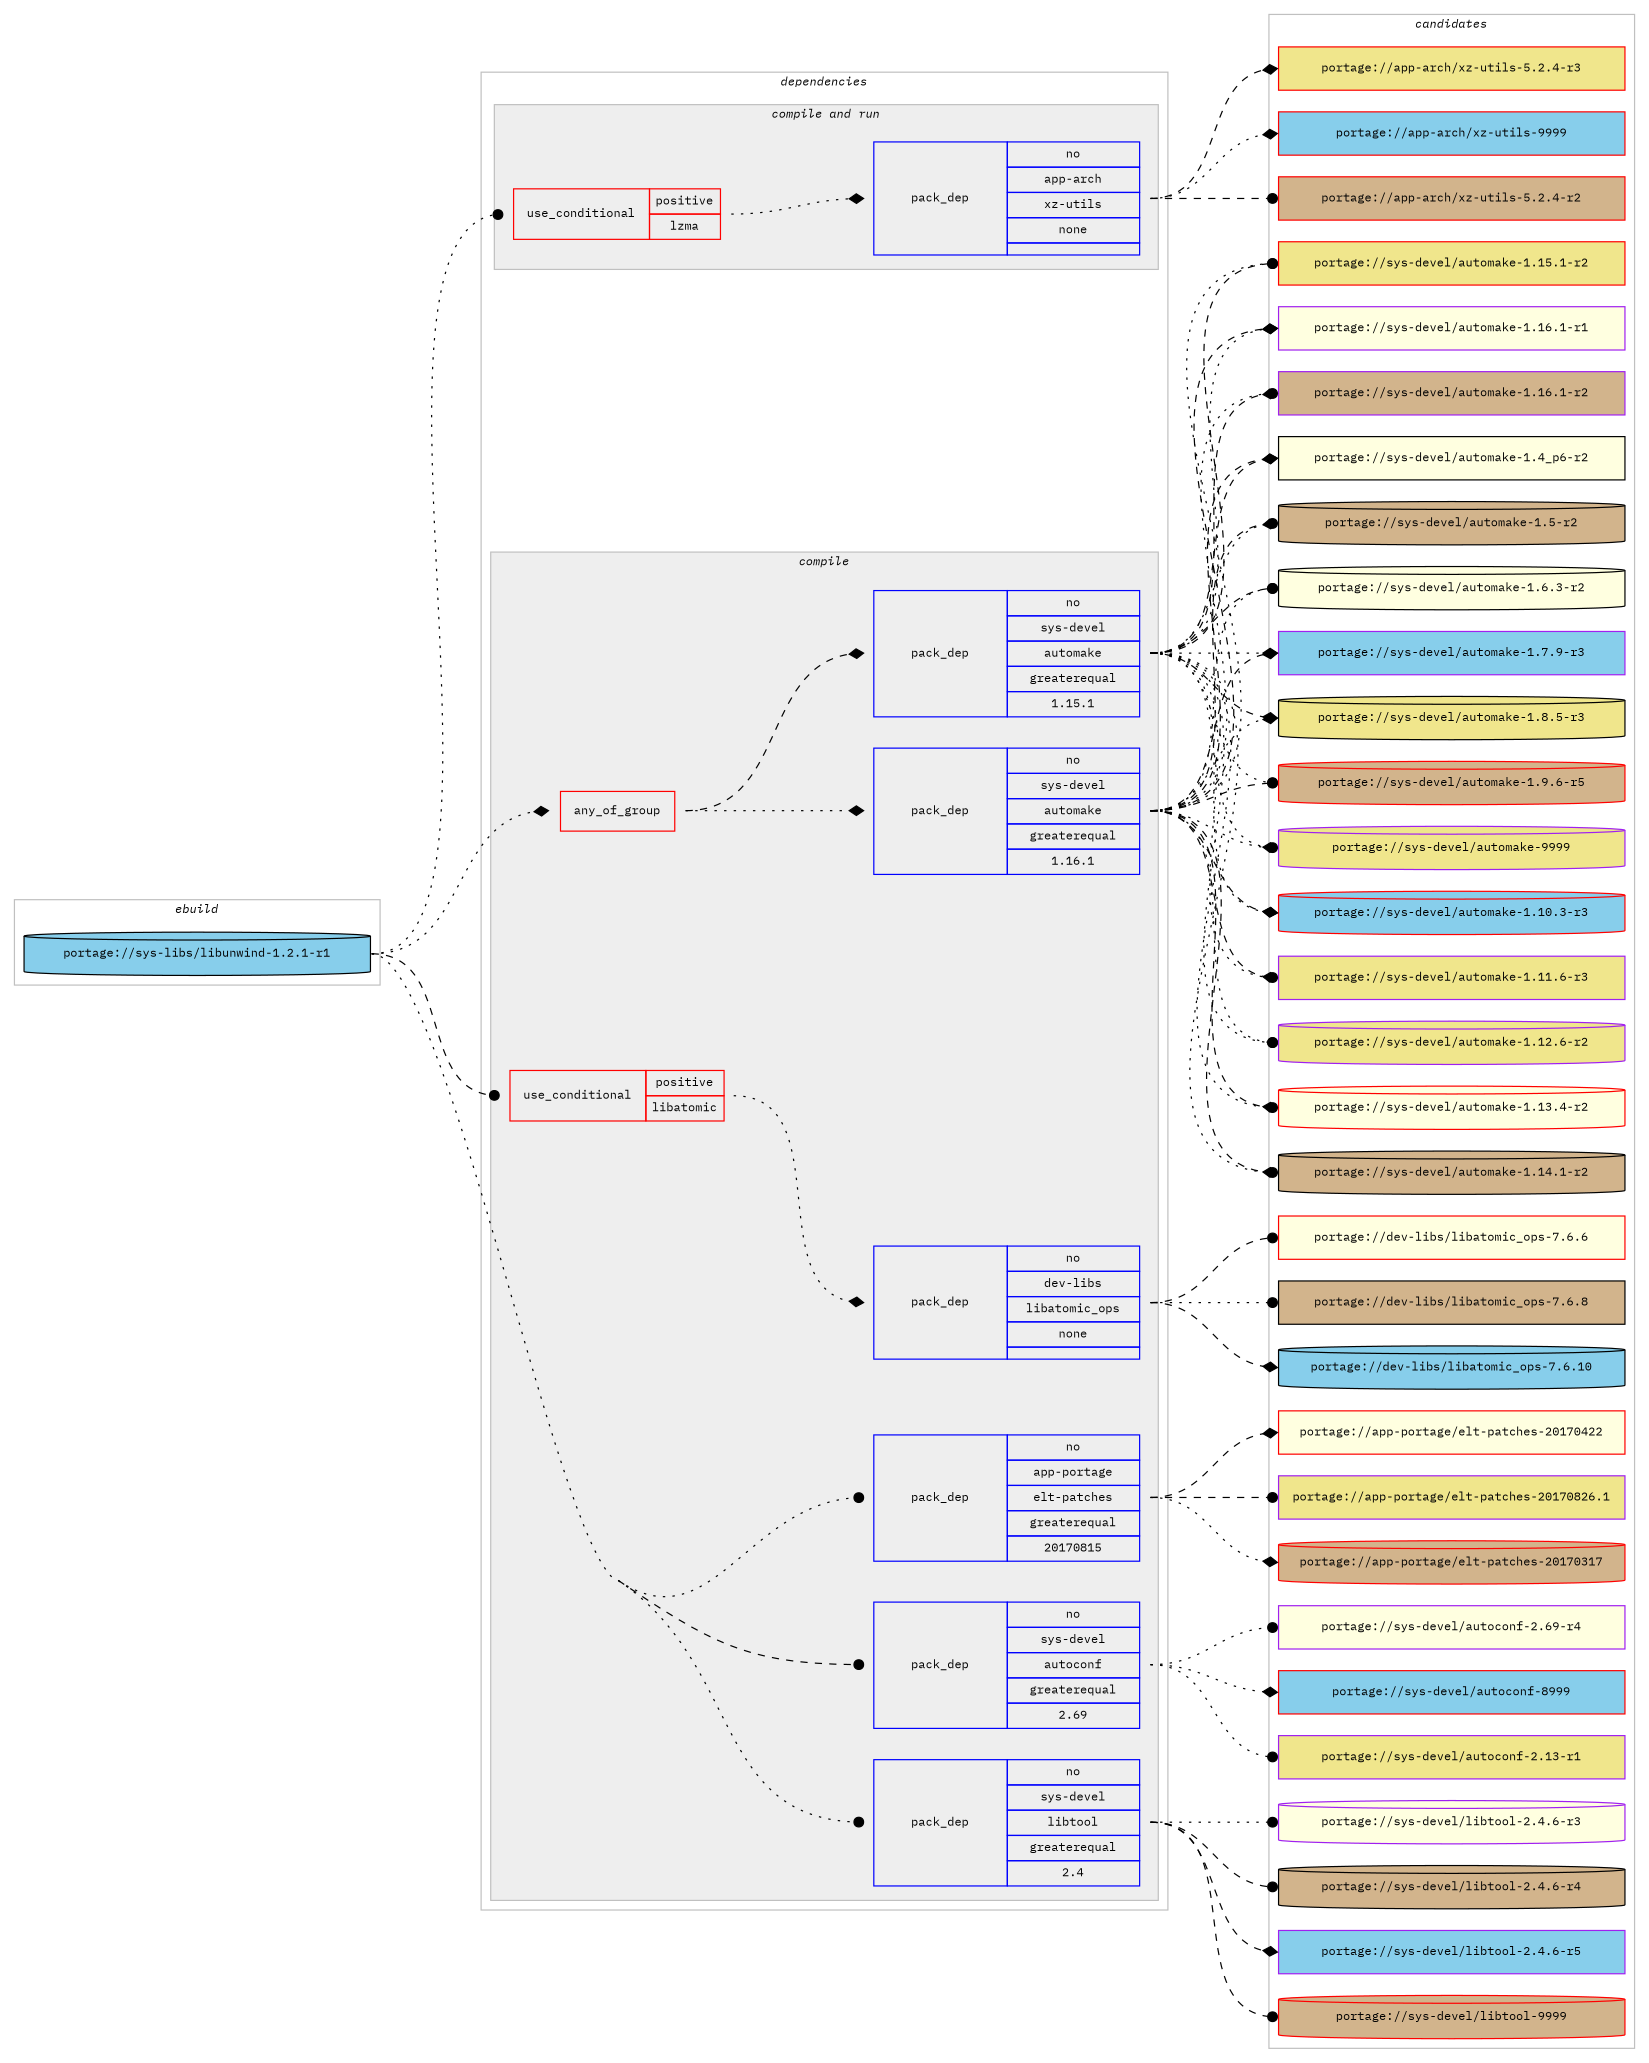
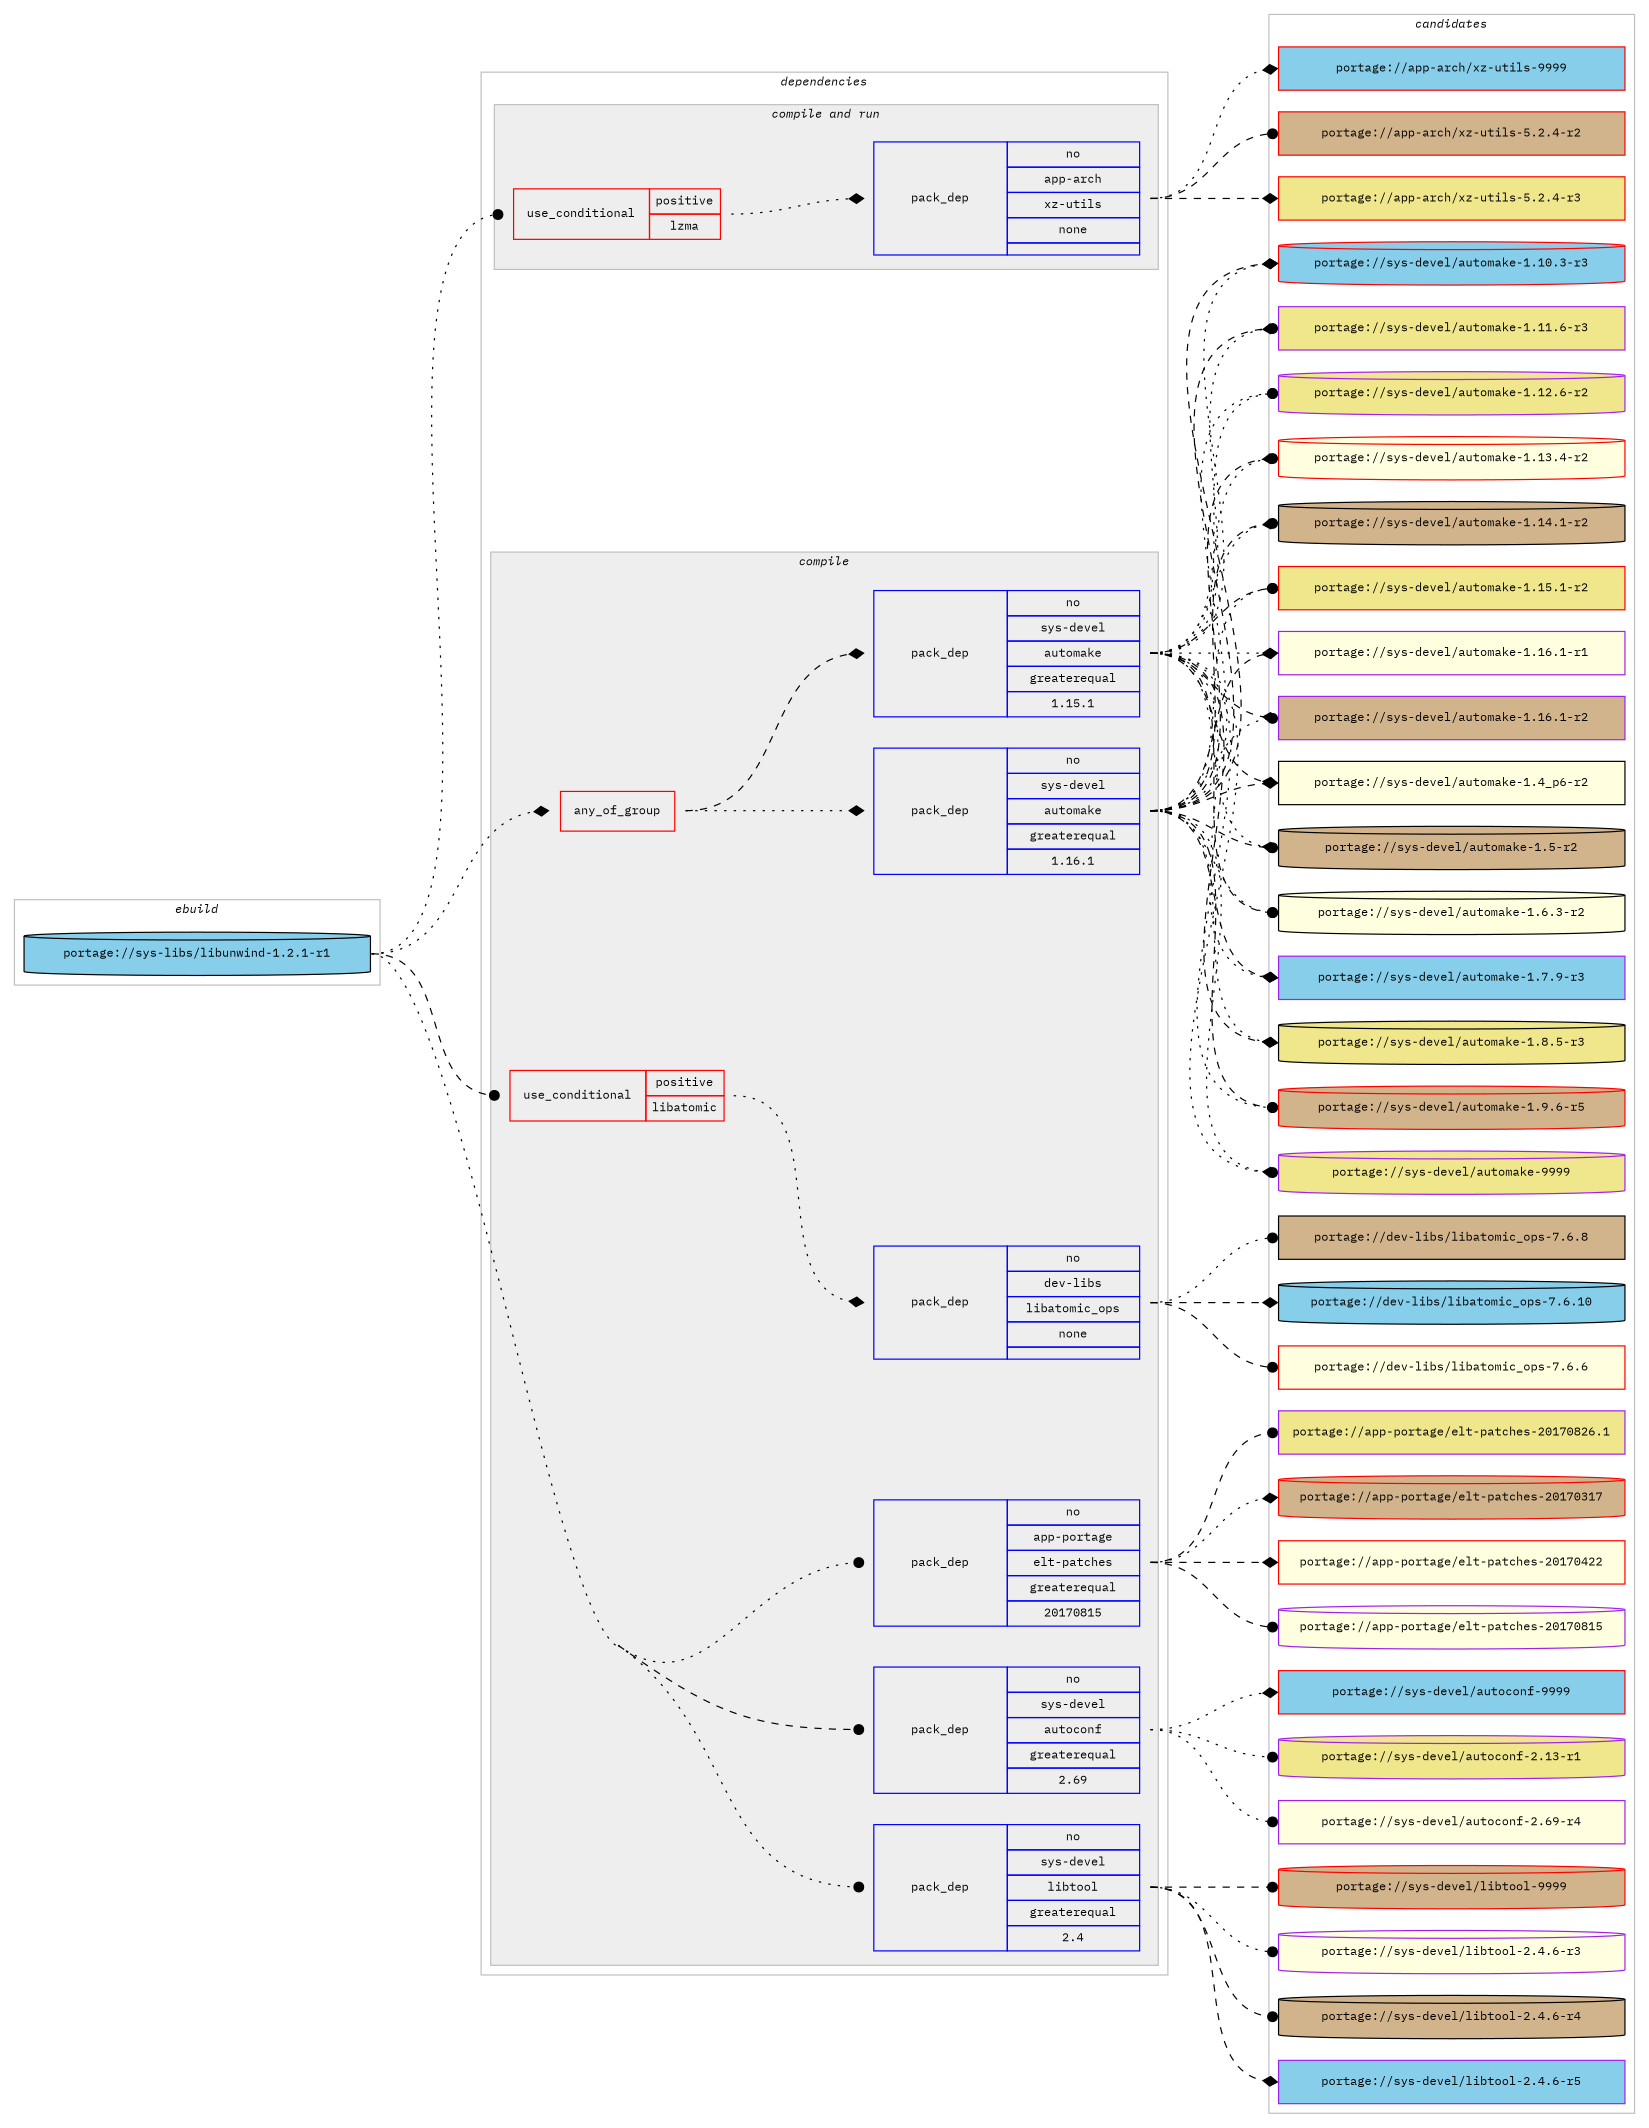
node "portage://app-portage/elt-patches-20170815": added
node "portage://sys-devel/autoconf-8999": label "portage://sys-devel/autoconf-8999" -> "portage://sys-devel/autoconf-9999"
node "portage://sys-devel/autoconf-2.13-r1": shape box -> cylinder
